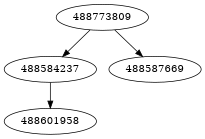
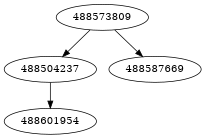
node "488773809": label "488773809" -> "488573809"
node "488584237": label "488584237" -> "488504237"
node "488601958": label "488601958" -> "488601954"
